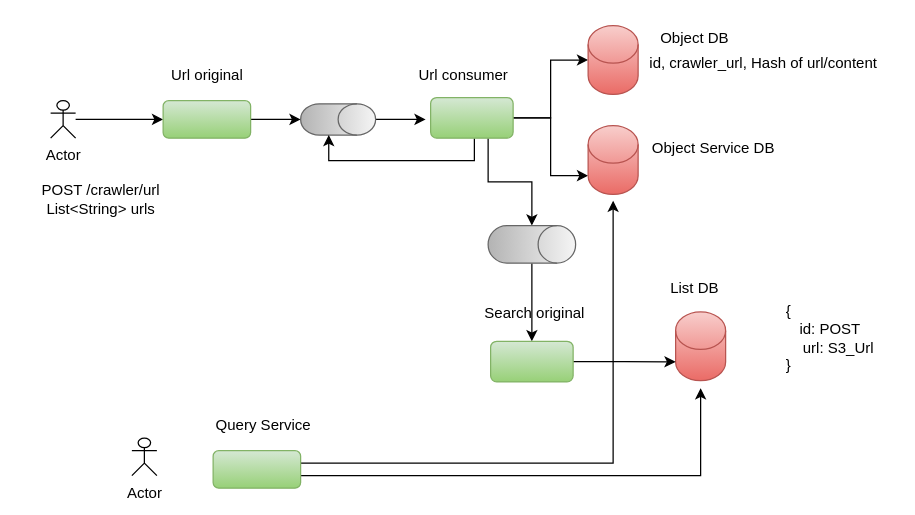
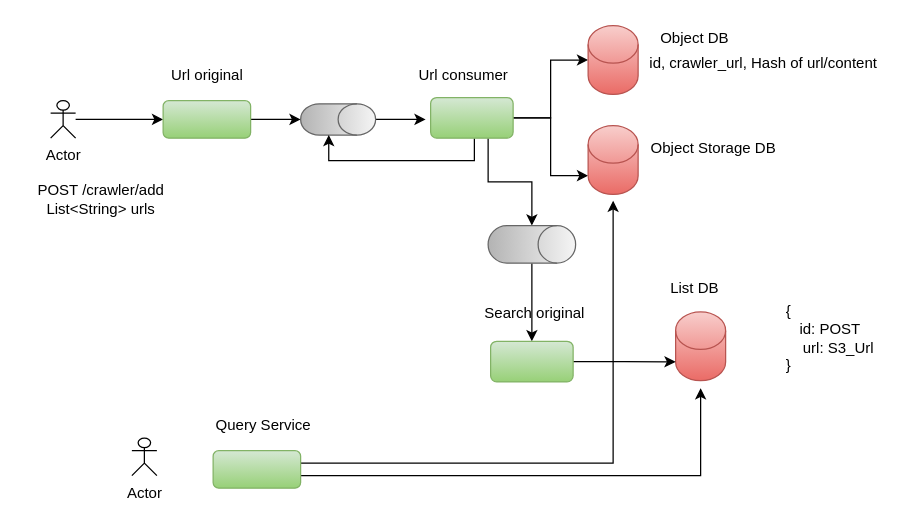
node "Object Service DB": label "Object Service DB" -> "Object Storage DB"
node "POST /crawler/url List<String> urls": label "POST /crawler/url List<String> urls" -> "POST /crawler/add List<String> urls"
